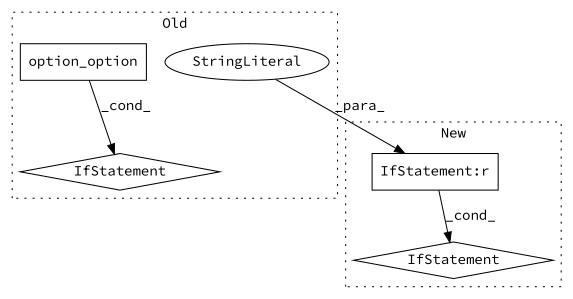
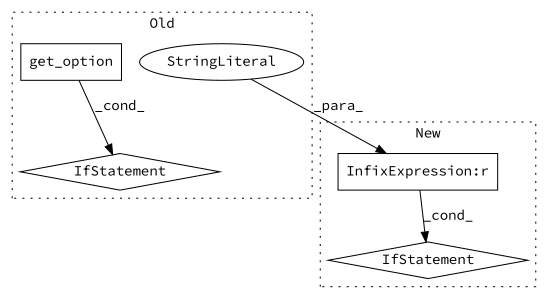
node "option_option": label "option_option" -> "get_option"
node "IfStatement:r": label "IfStatement:r" -> "InfixExpression:r"
